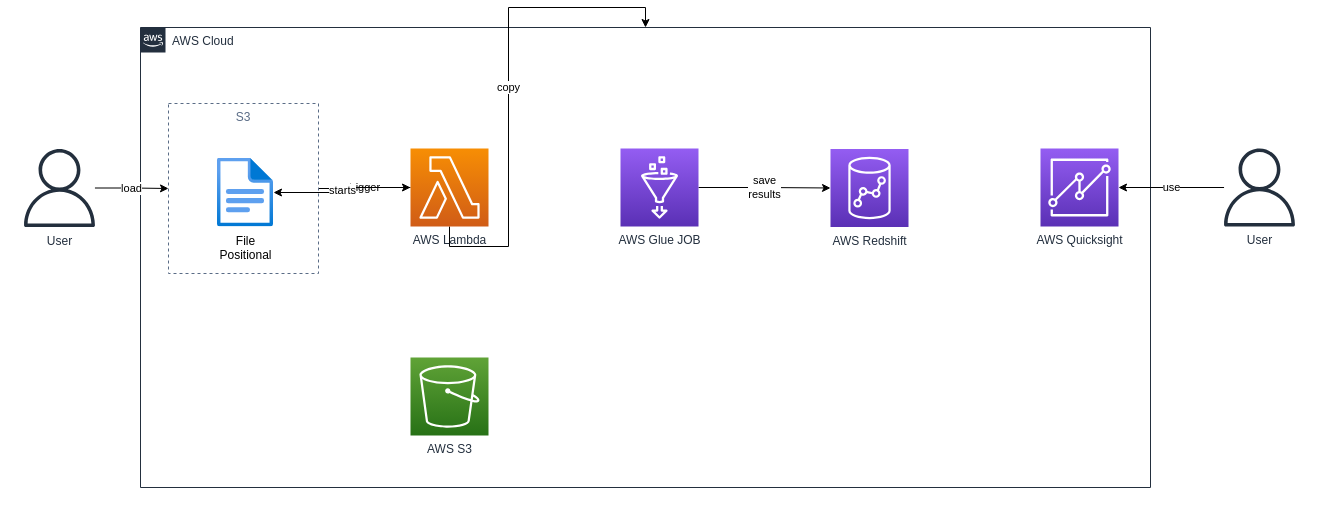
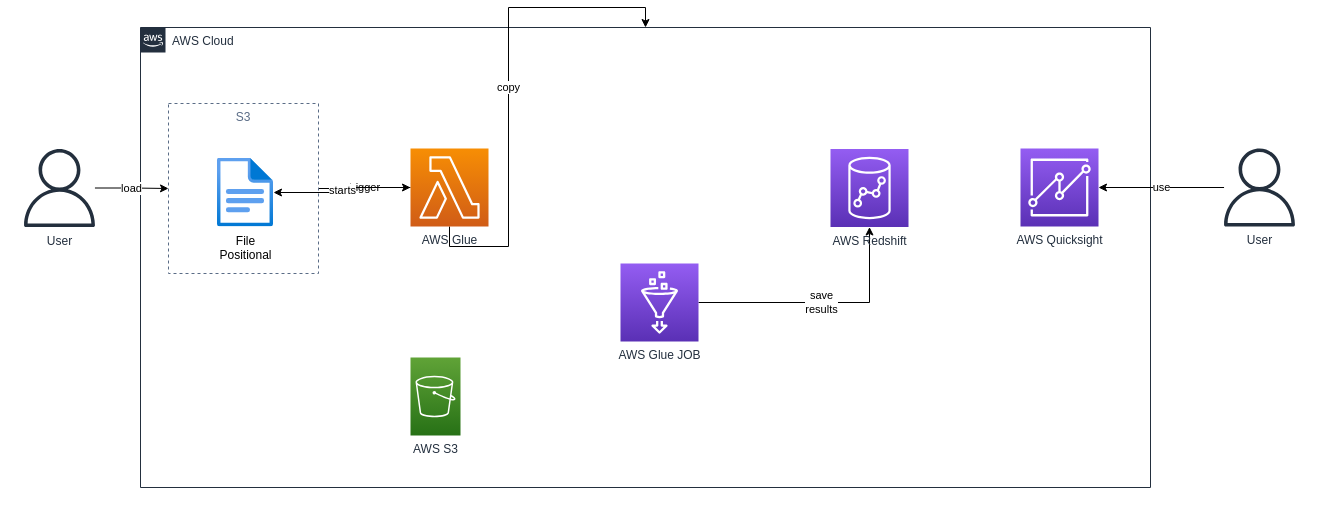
node "AWS Glue JOB": moved (660, 188) -> (660, 303)
node "AWS Quicksight": moved (1080, 188) -> (1060, 188)
node "AWS Lambda": label "AWS Lambda" -> "AWS Glue"
node "AWS S3": size 78x78 -> 50x78
